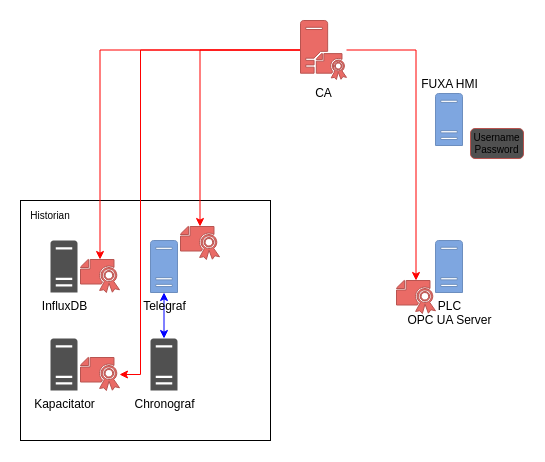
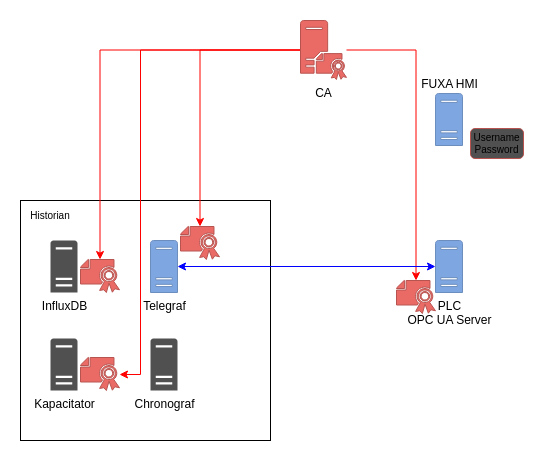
edge "Telegraf" -- "Chronograf": now "Telegraf" -- "PLC OPC UA Server"
